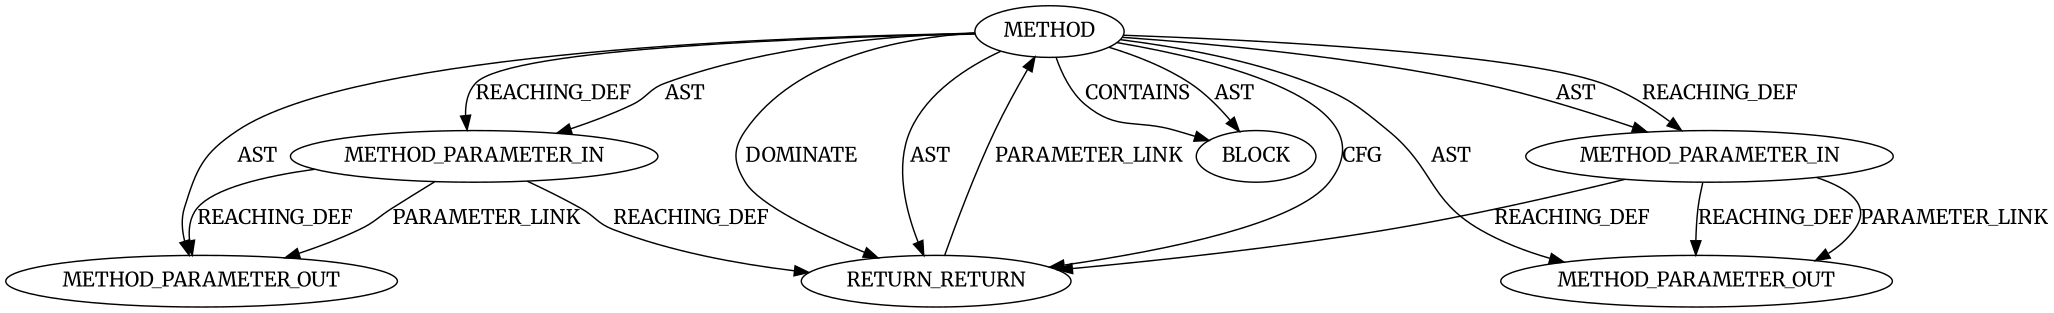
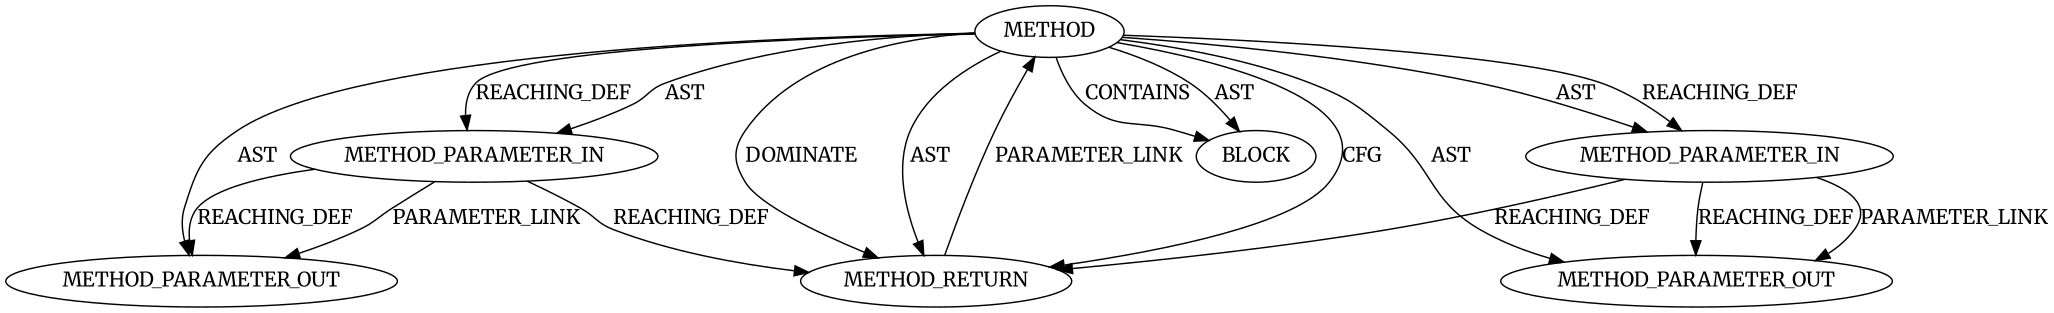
node "RETURN_RETURN": label "RETURN_RETURN" -> "METHOD_RETURN"
